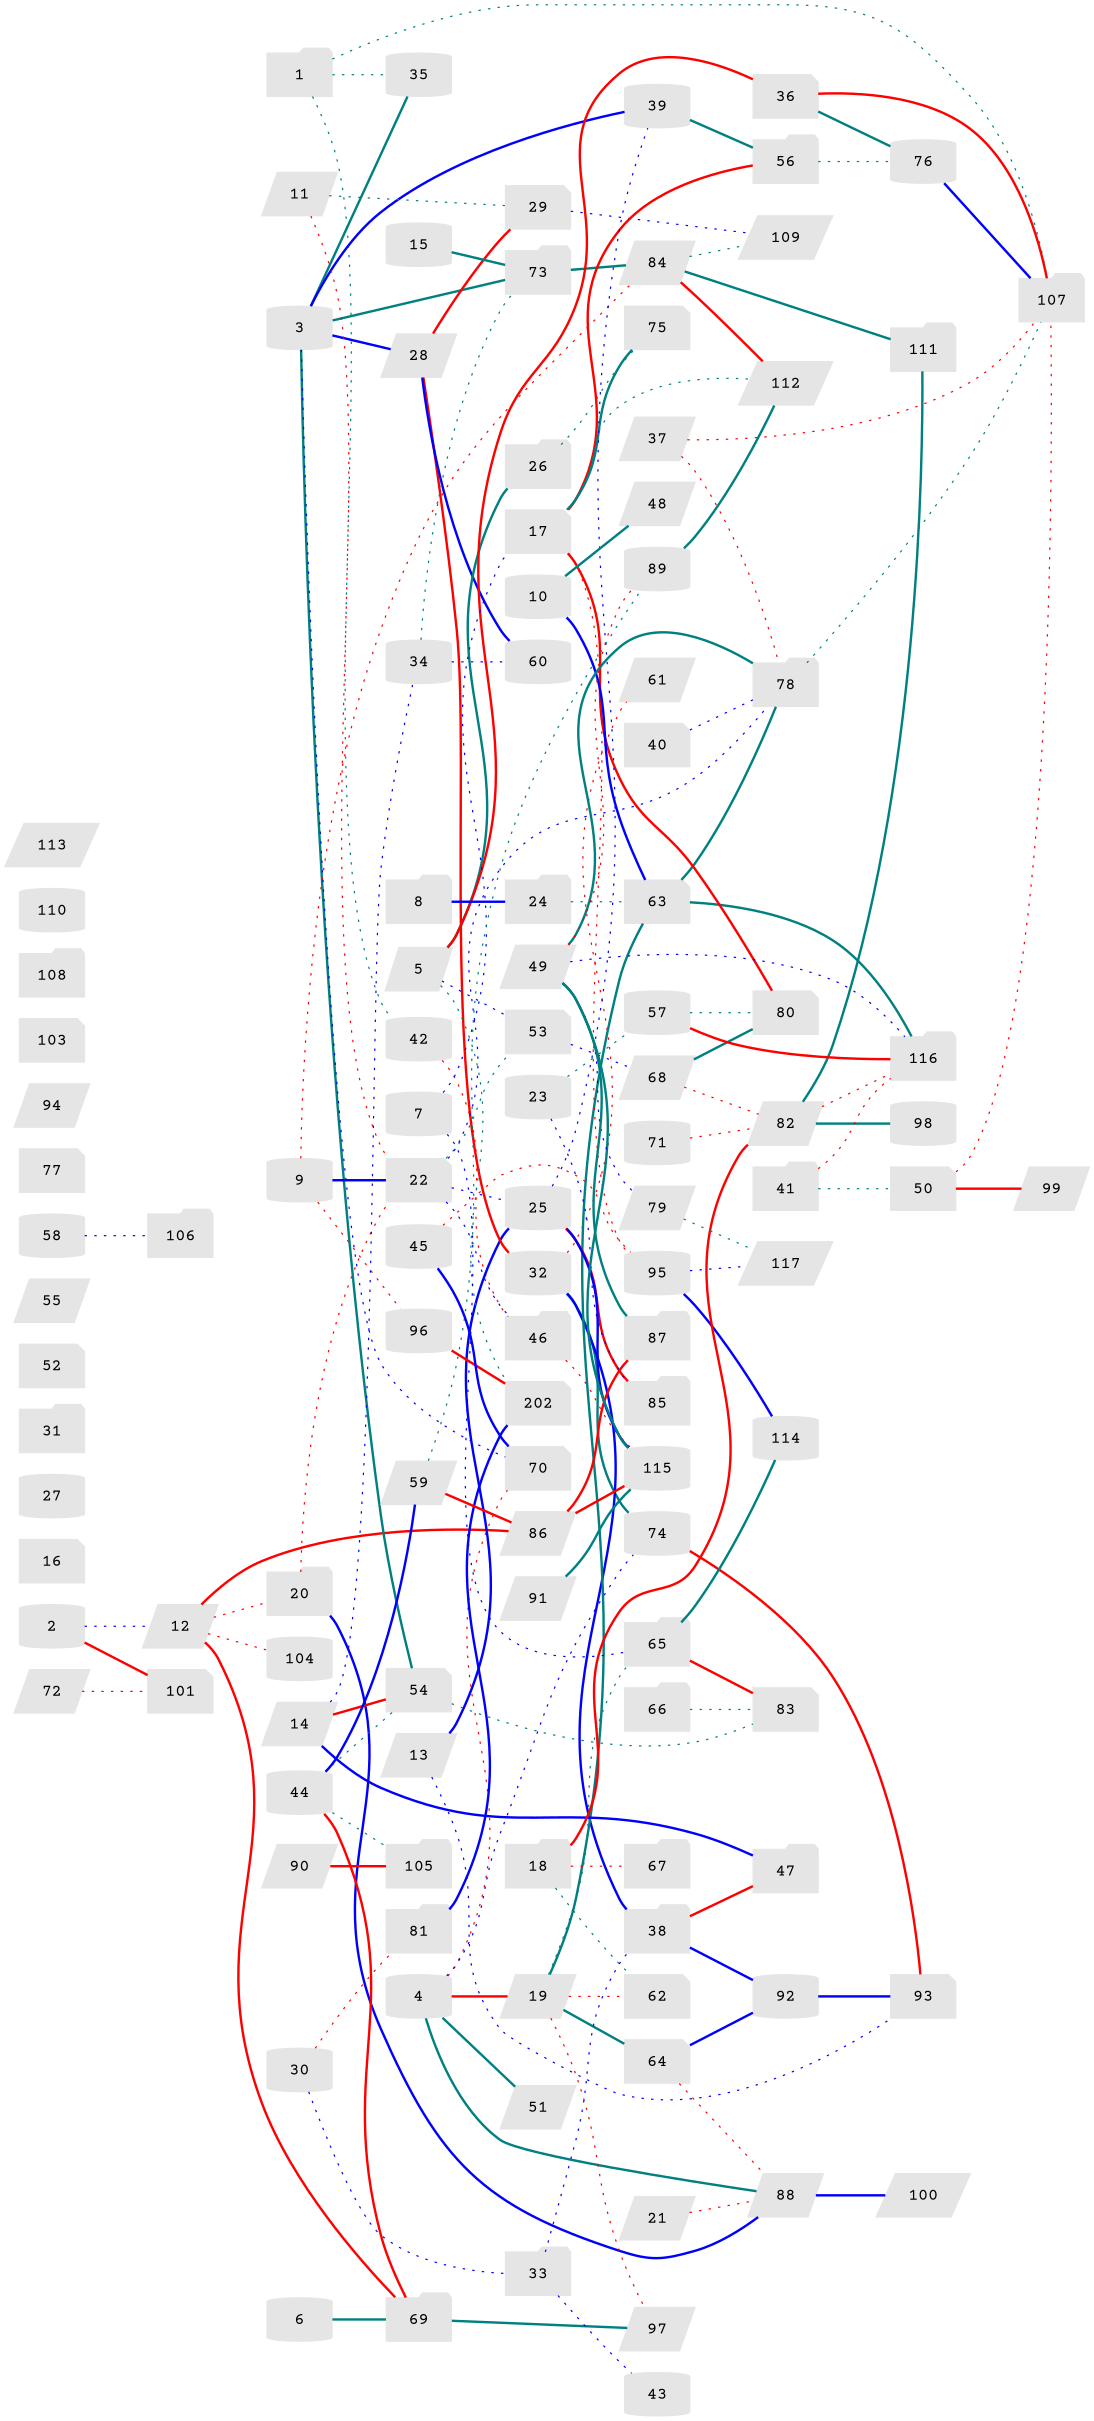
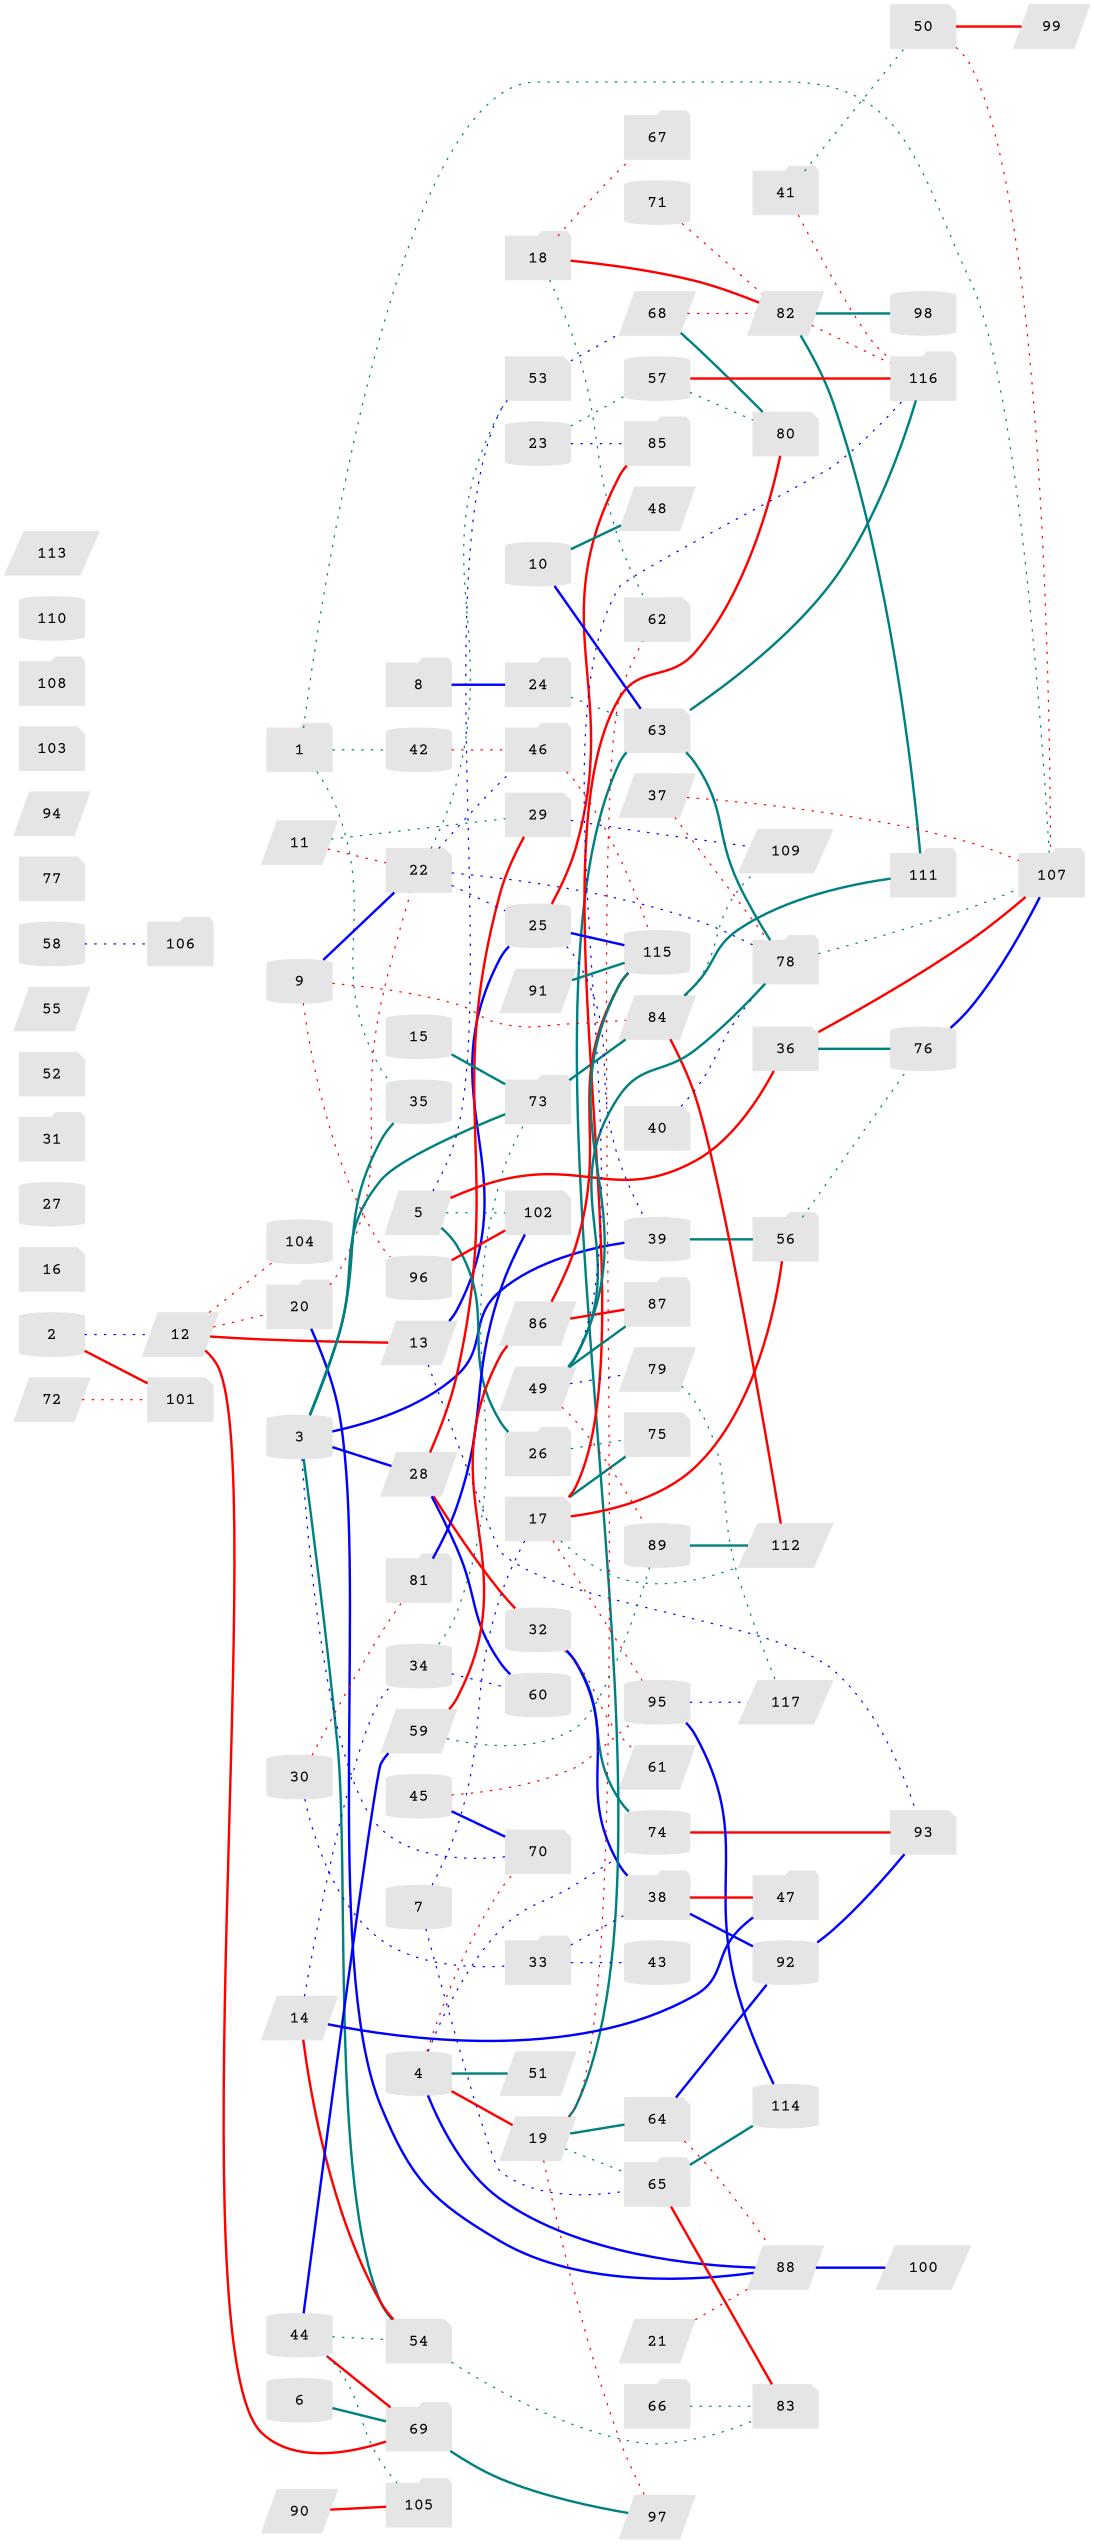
node "202": label "202" -> "102"
edge "86" -- "12": now "13" -- "12"
edge "4" -- "88": color teal -> blue
